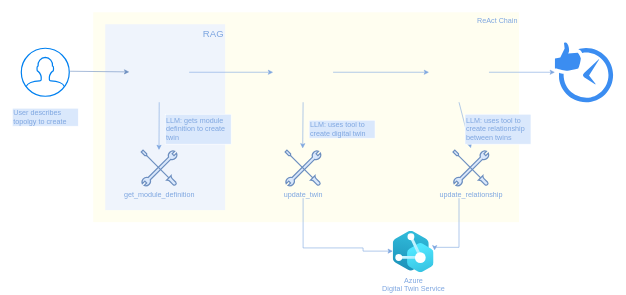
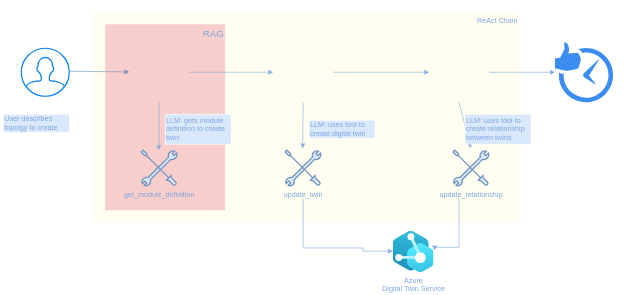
node "RAG": fillcolor #eff4fc -> #f8cecc
node "User describes topolgy to create": moved (45, 117) -> (36, 123)
